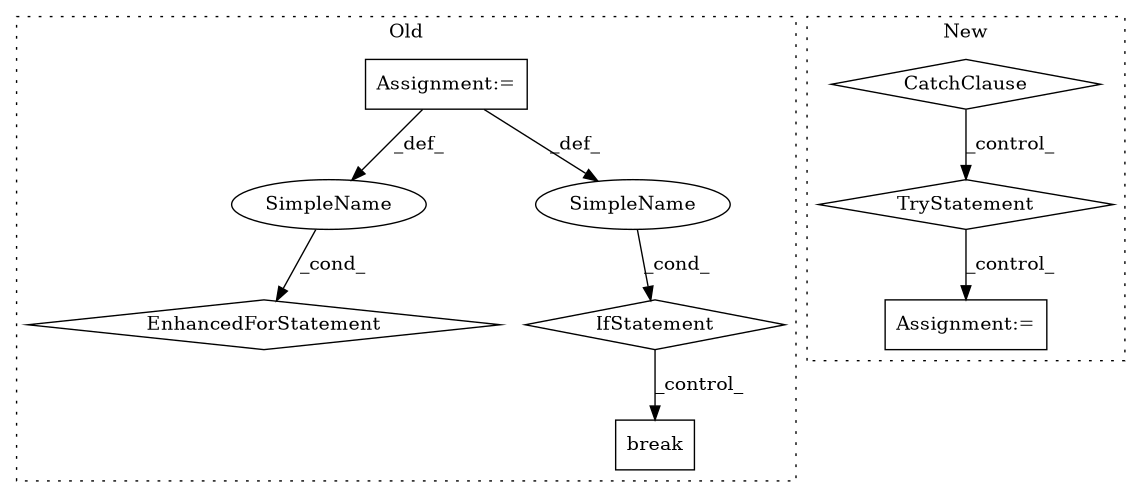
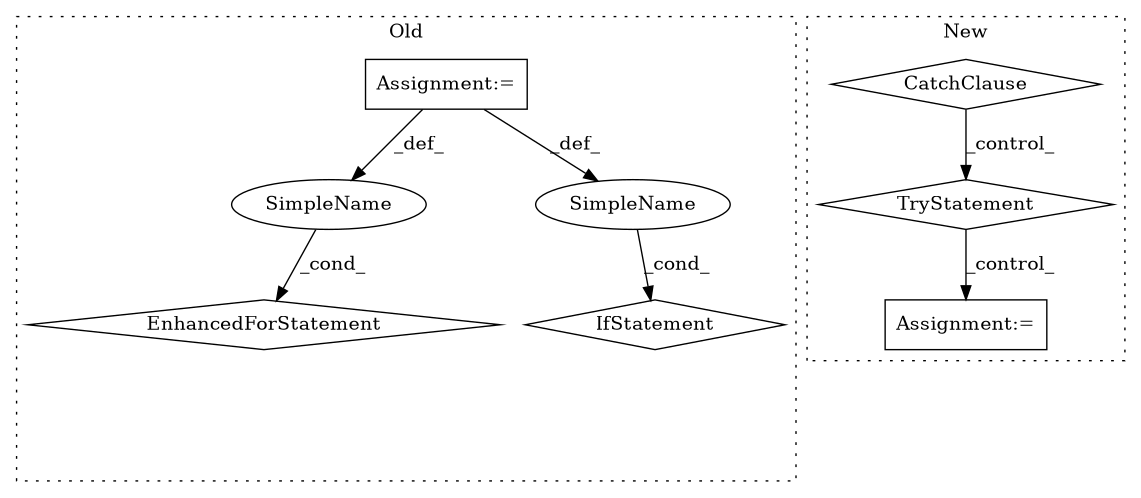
node "break": removed
